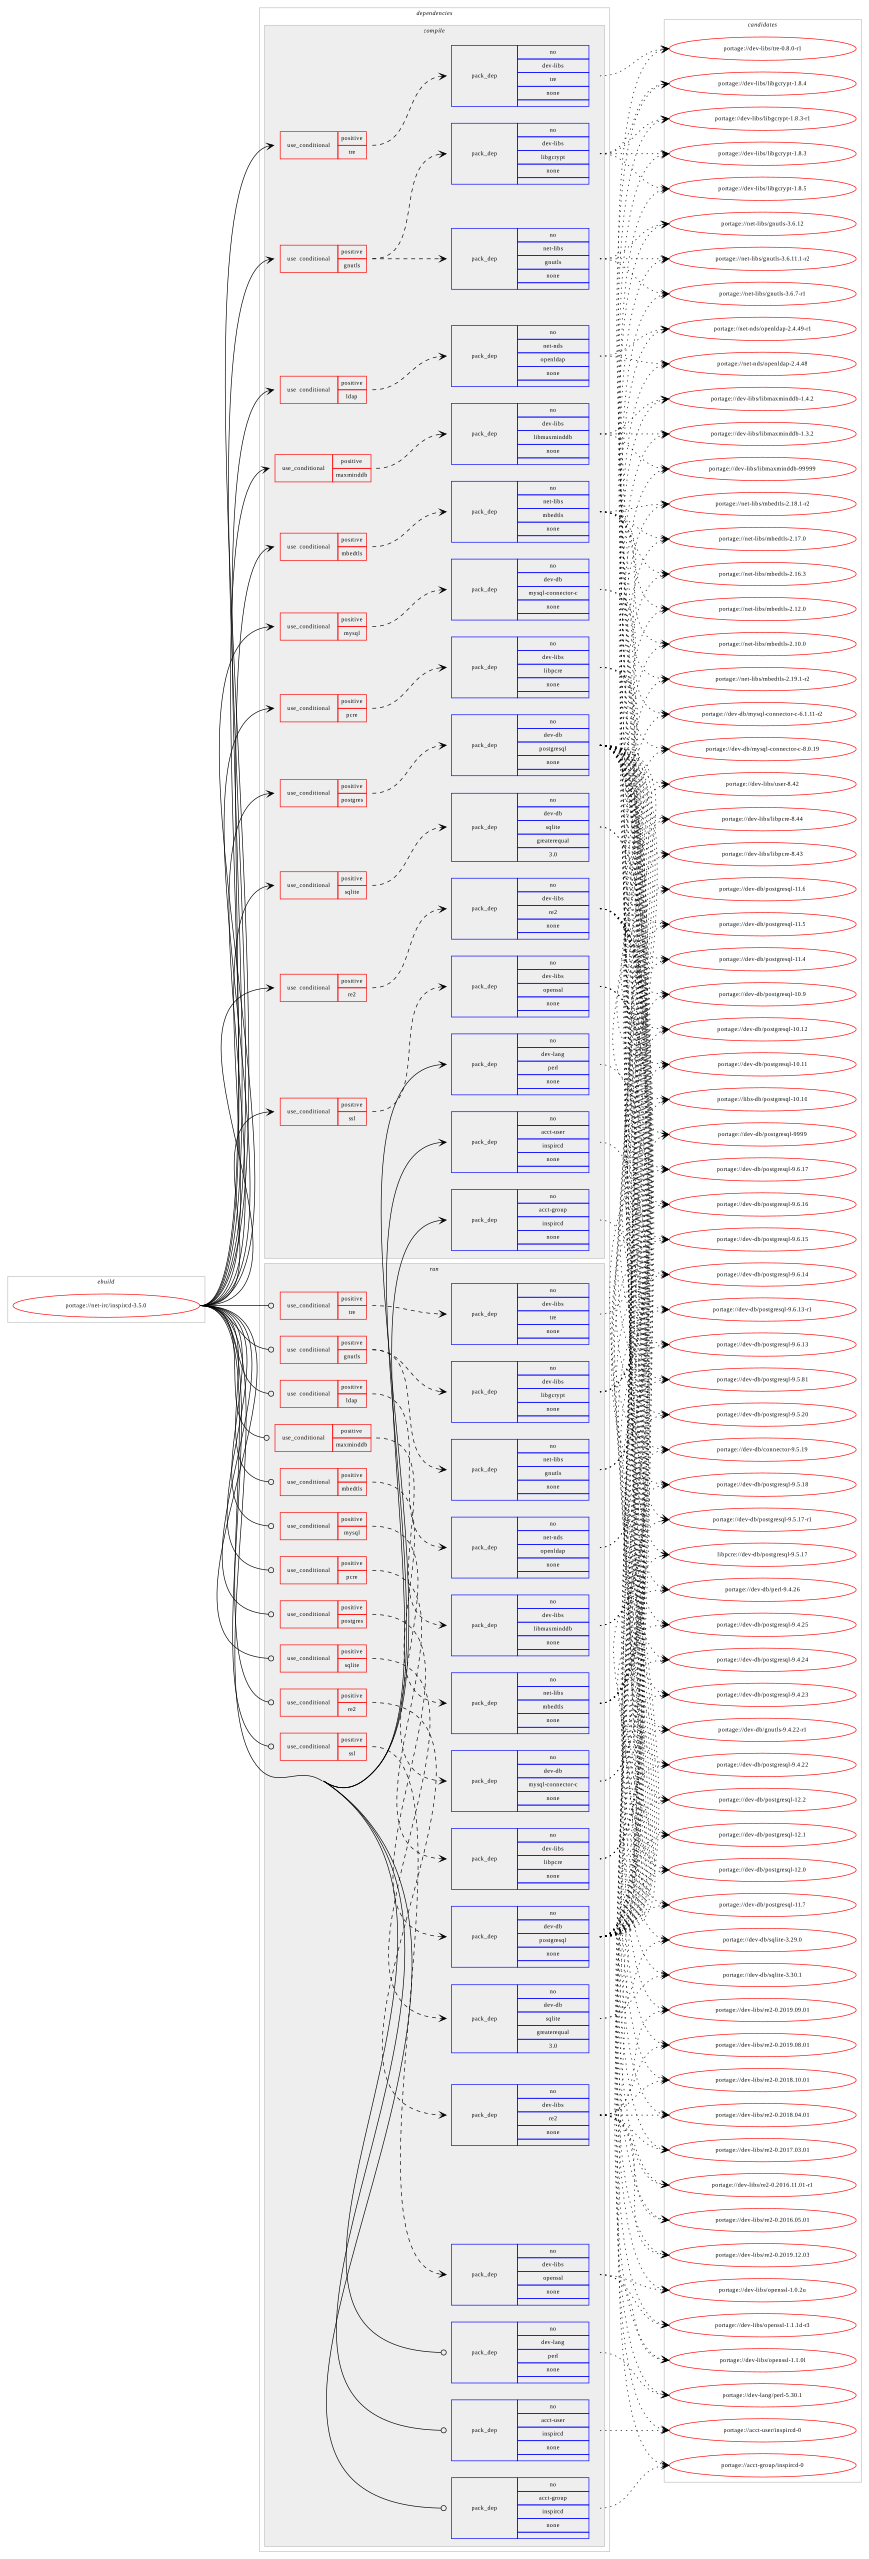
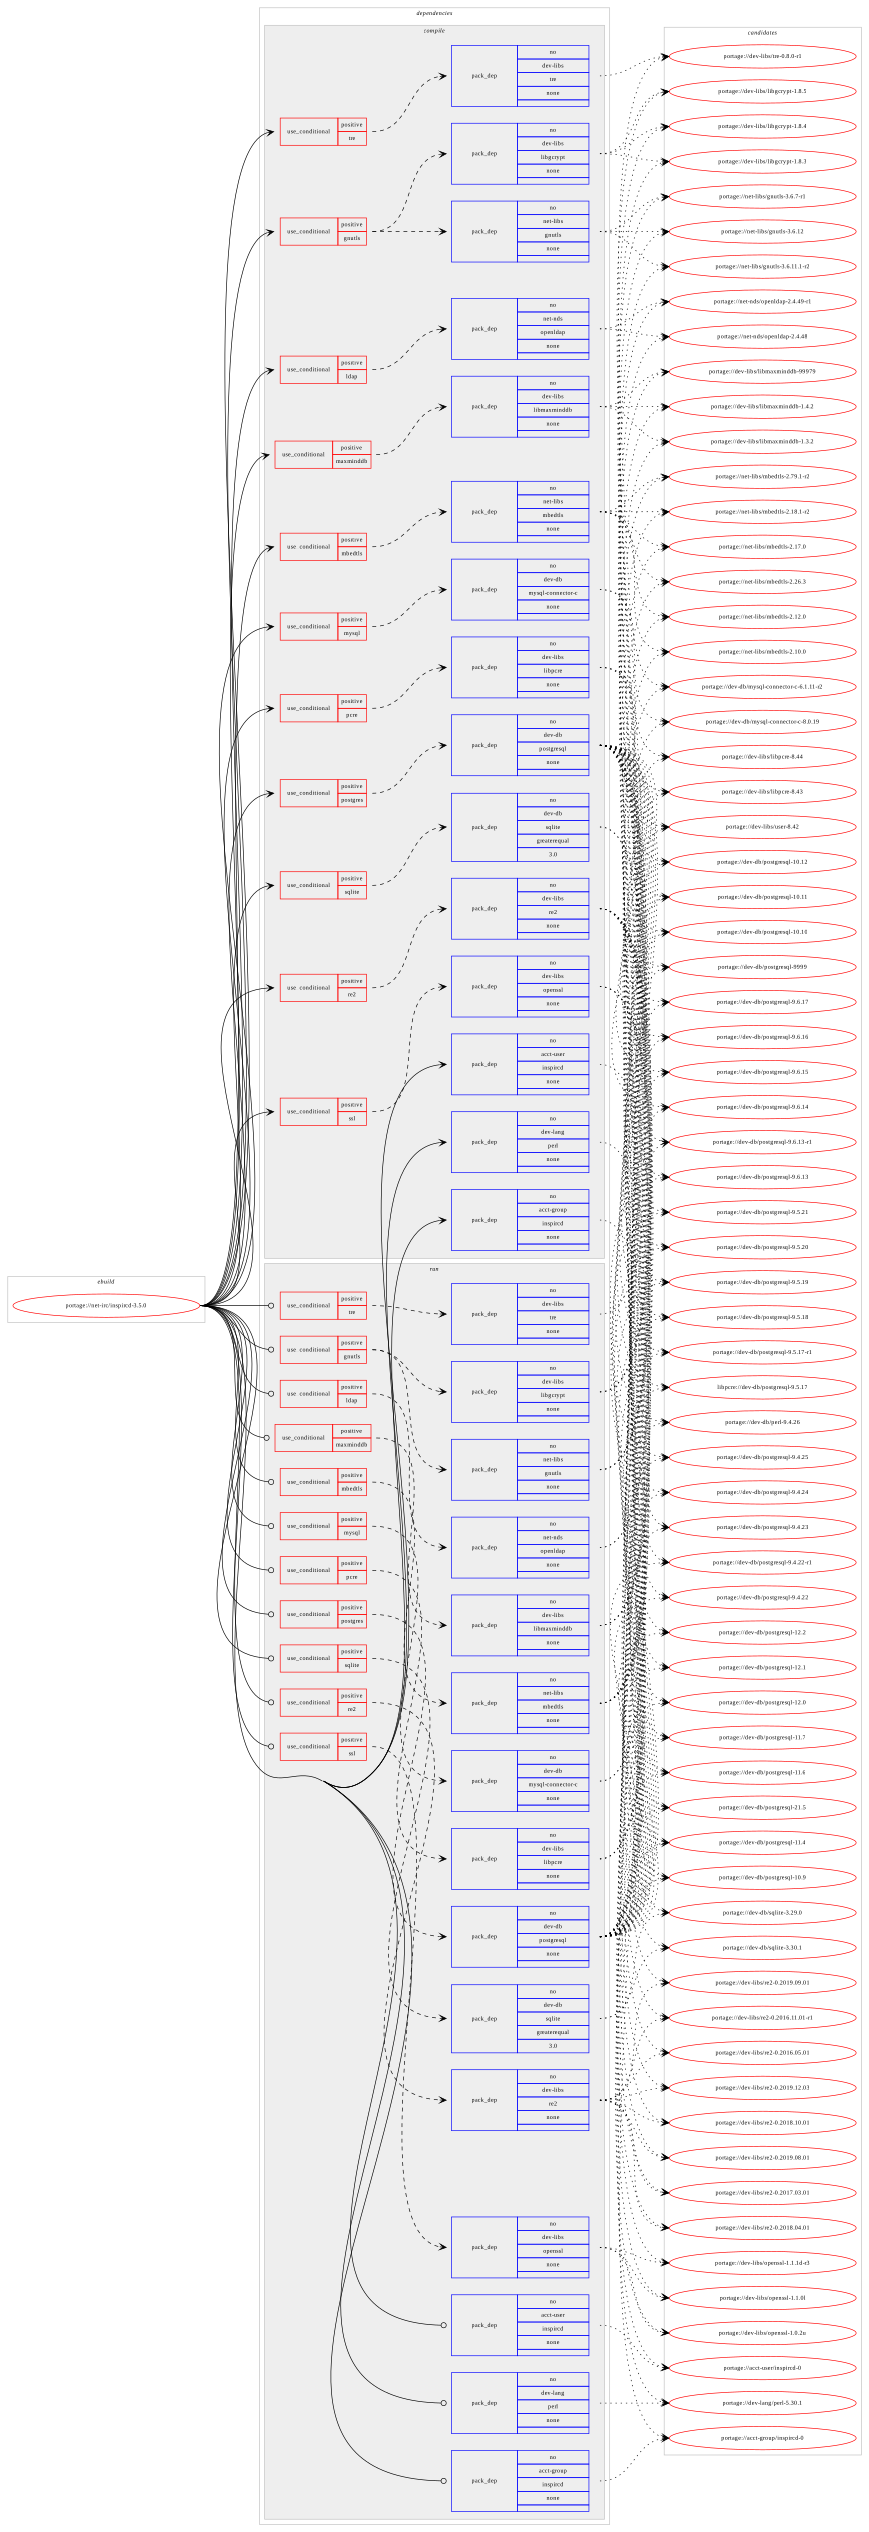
node "portage://dev-libs/libgcrypt-1.8.3-r1": removed
node "portage://dev-libs/libmaxminddb-99999": label "portage://dev-libs/libmaxminddb-99999" -> "portage://dev-libs/libmaxminddb-99979"
node "portage://net-libs/mbedtls-2.16.3": label "portage://net-libs/mbedtls-2.16.3" -> "portage://net-libs/mbedtls-2.26.3"
node "portage://net-libs/mbedtls-2.19.1-r2": label "portage://net-libs/mbedtls-2.19.1-r2" -> "portage://net-libs/mbedtls-2.79.1-r2"
node "portage://dev-db/postgresql-11.5": label "portage://dev-db/postgresql-11.5" -> "portage://dev-db/postgresql-21.5"
node "portage://libs-db/postgresql-10.10": label "portage://libs-db/postgresql-10.10" -> "portage://dev-db/postgresql-10.10"
node "portage://dev-db/postgresql-9.5.81": label "portage://dev-db/postgresql-9.5.81" -> "portage://dev-db/postgresql-9.5.21"
node "portage://dev-db/connector-9.5.19": label "portage://dev-db/connector-9.5.19" -> "portage://dev-db/postgresql-9.5.19"
node "portage://dev-db/gnutls-9.4.22-r1": label "portage://dev-db/gnutls-9.4.22-r1" -> "portage://dev-db/postgresql-9.4.22-r1"
